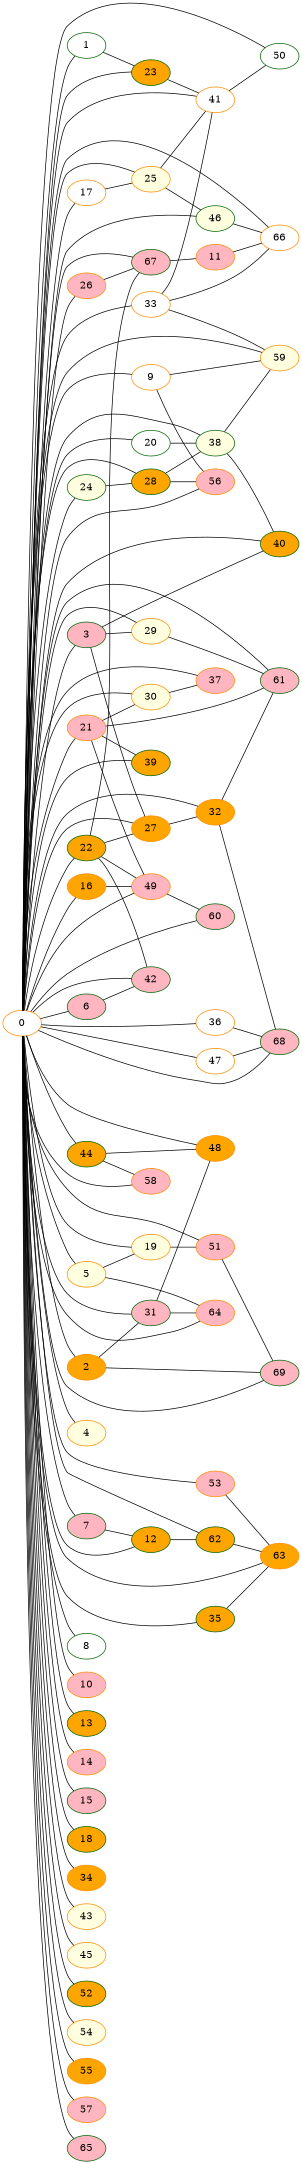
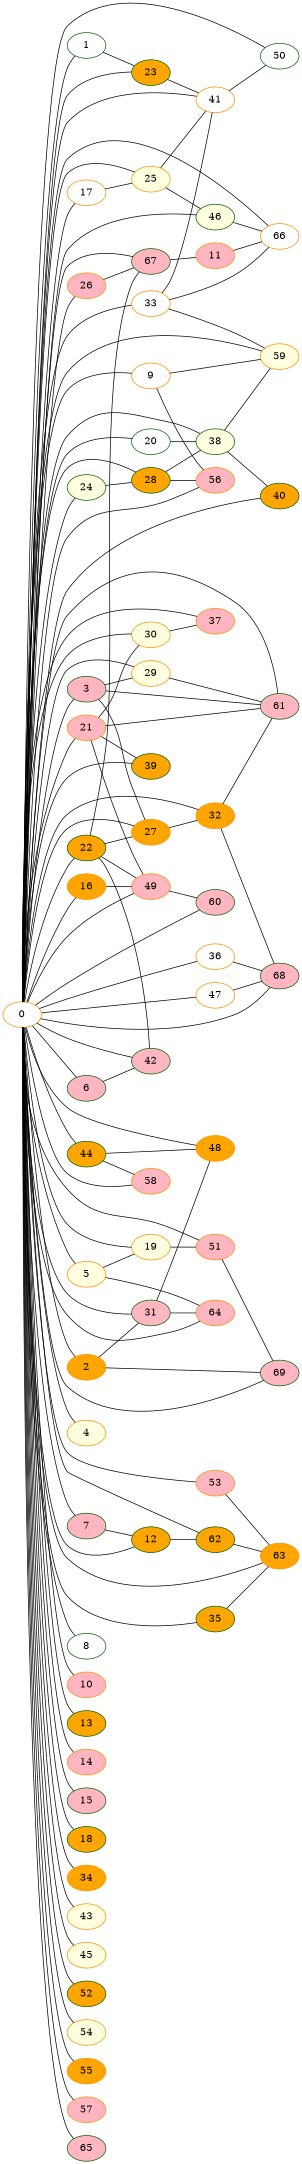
edge "40" -- "3": now "61" -- "3"
